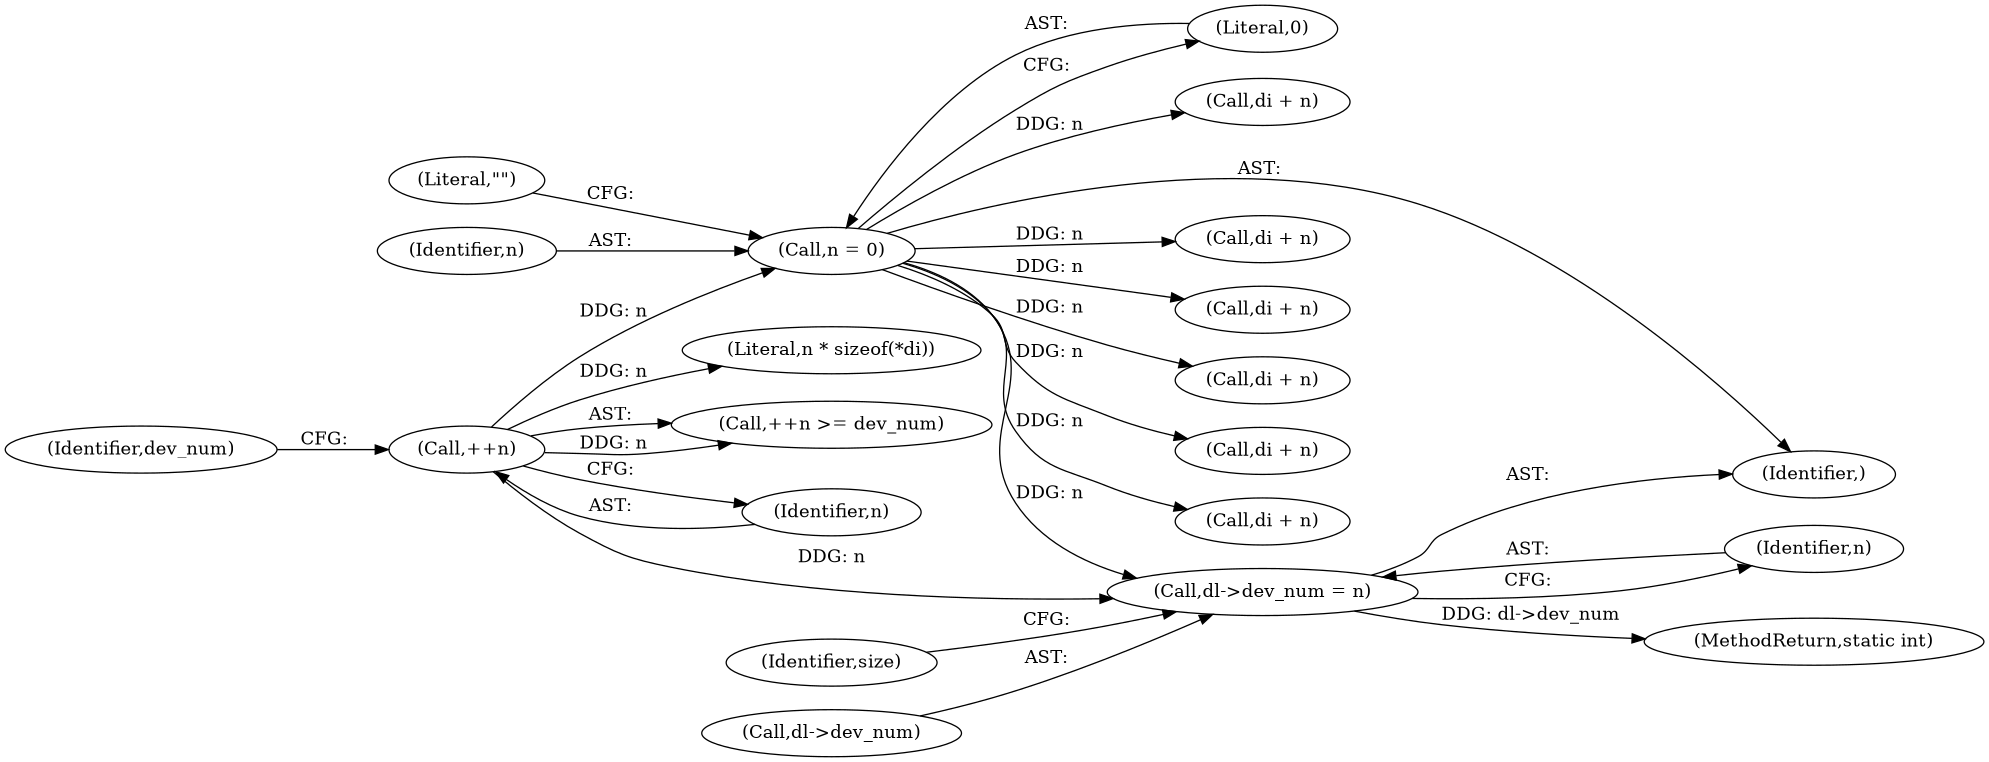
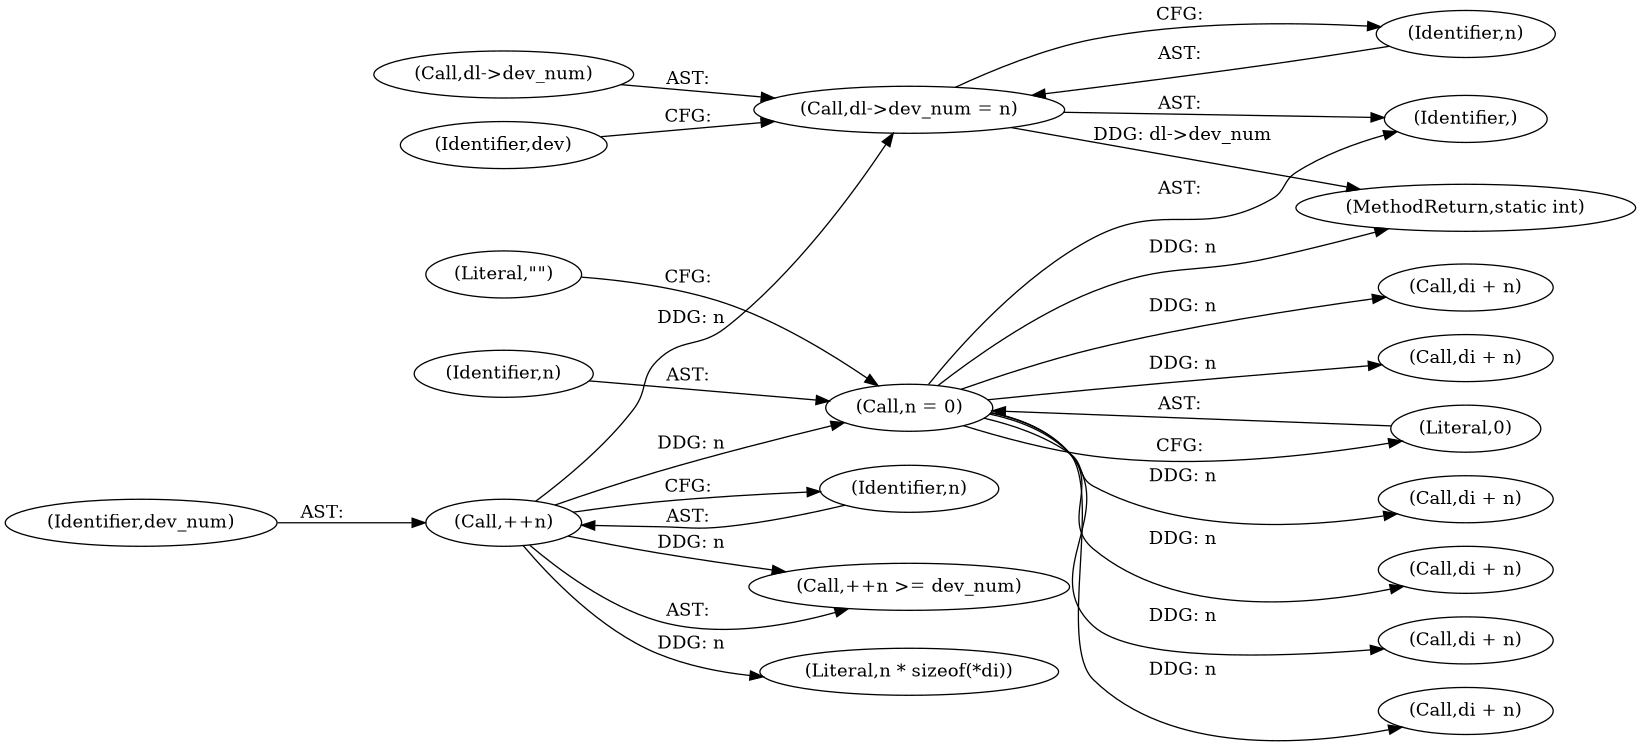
edge "(Call,n = 0)" -> "(Call,dl->dev_num = n)": now "(Call,n = 0)" -> "(MethodReturn,static int)"
edge "(Identifier,dev_num)" -> "(Call,++n)": label "CFG: " -> "AST: "
node "(Identifier,size)": label "(Identifier,size)" -> "(Identifier,dev)"
